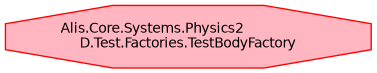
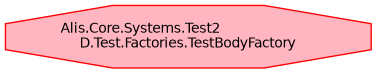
node "Alis.Core.Systems.Physics2 D.Test.Factories.TestBodyFactory": label "Alis.Core.Systems.Physics2 D.Test.Factories.TestBodyFactory" -> "Alis.Core.Systems.Test2 D.Test.Factories.TestBodyFactory"
